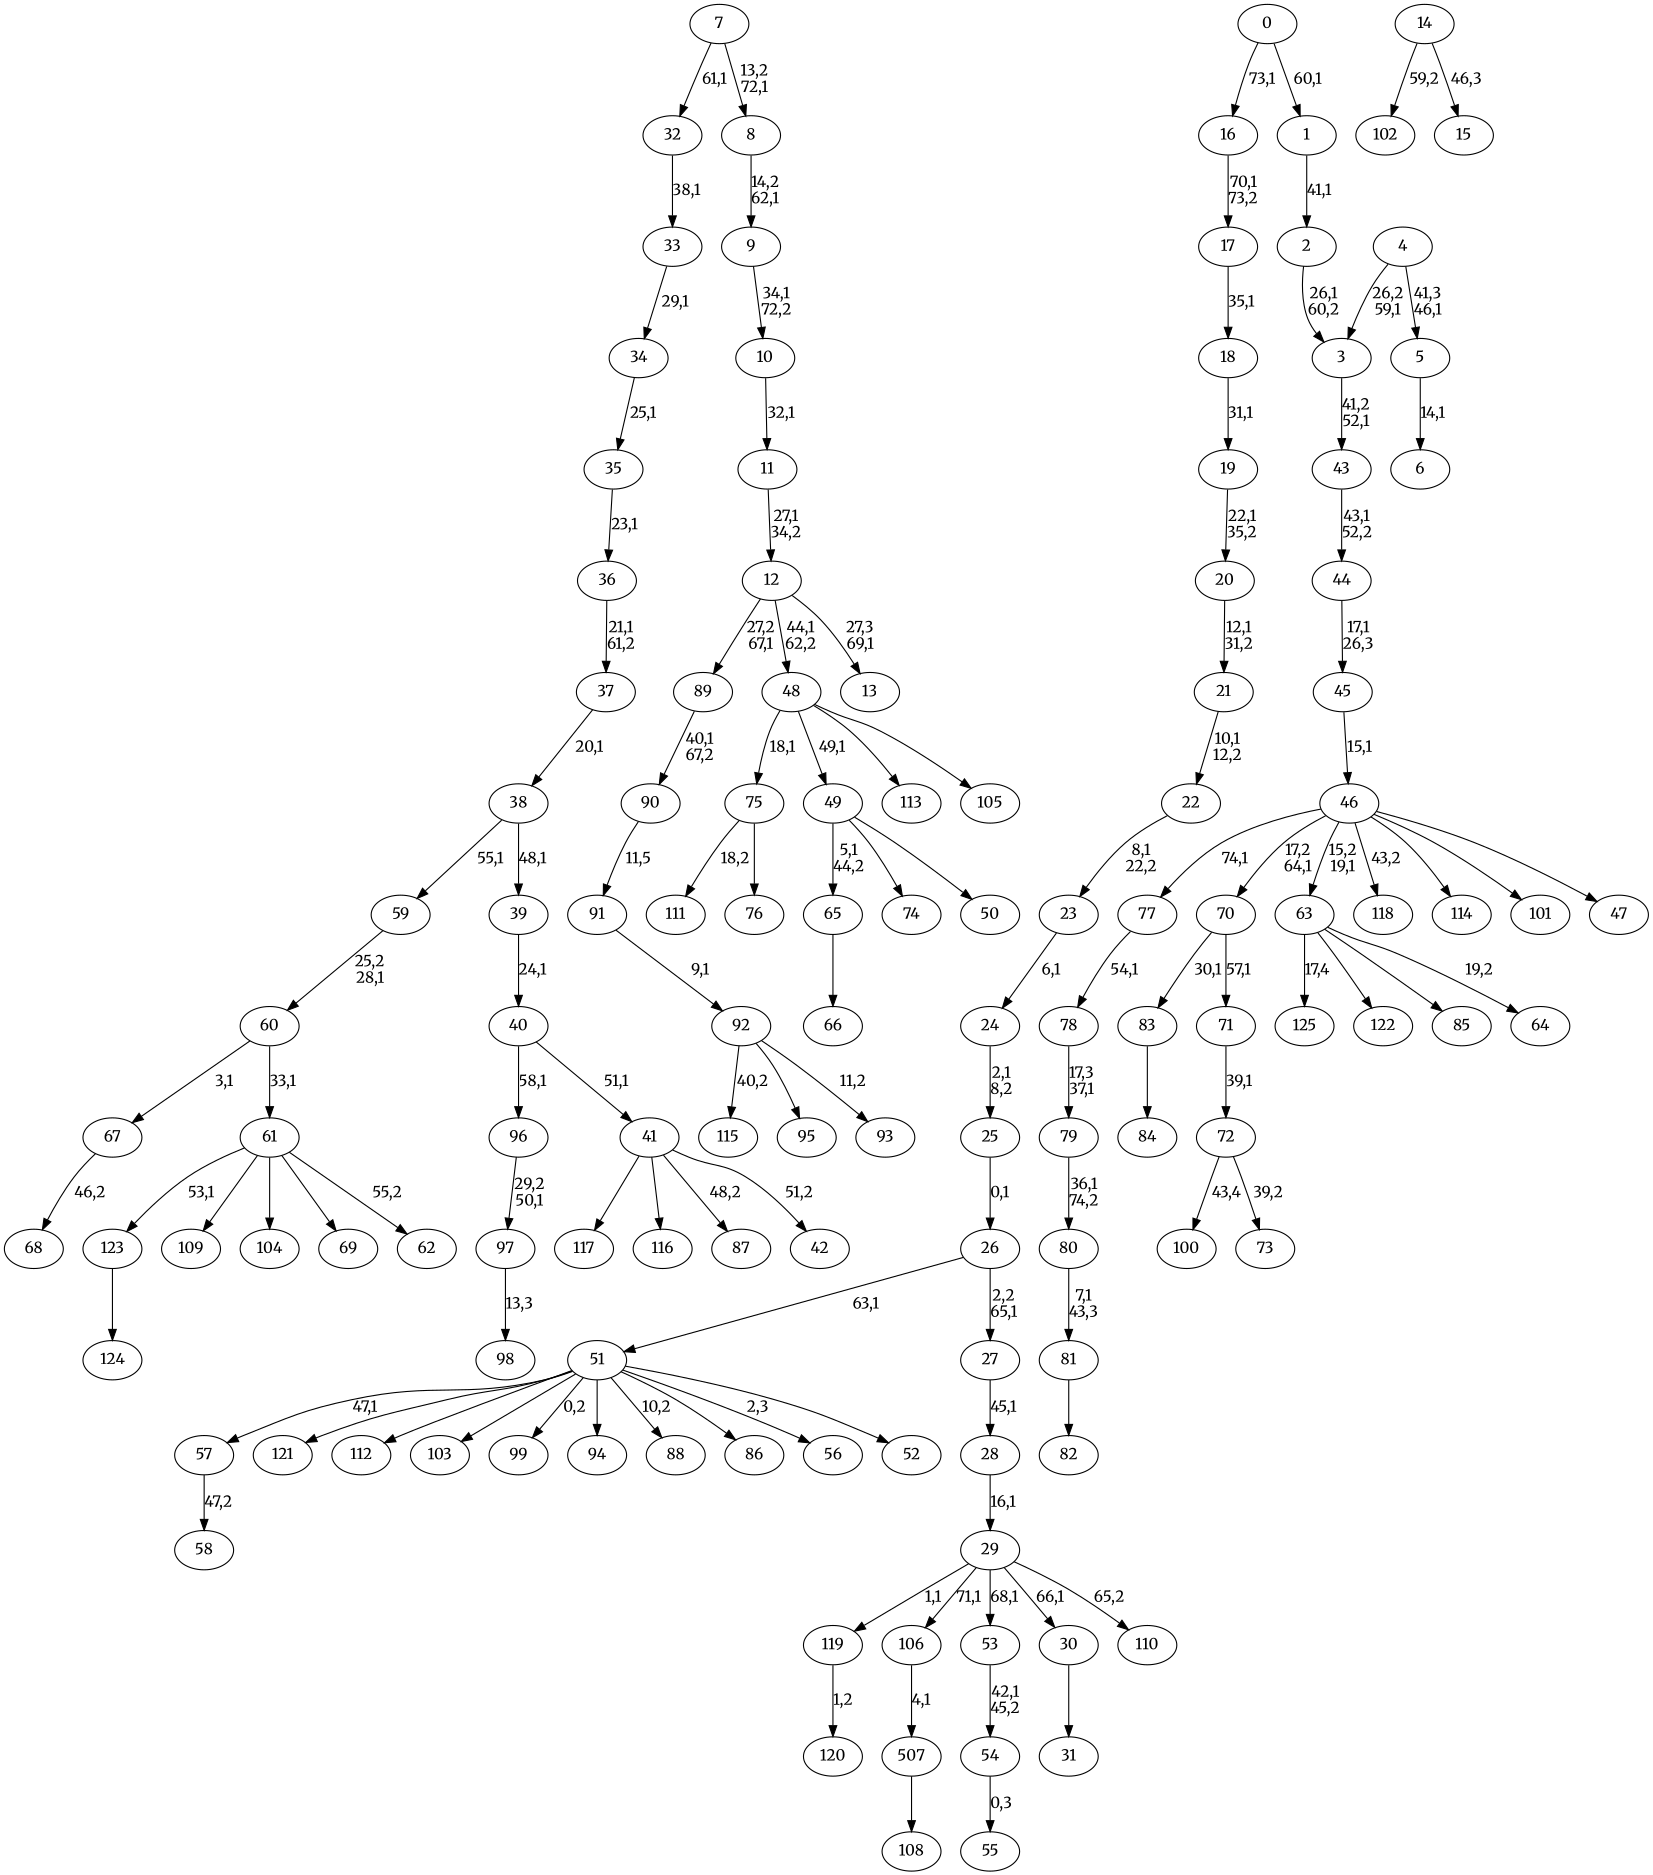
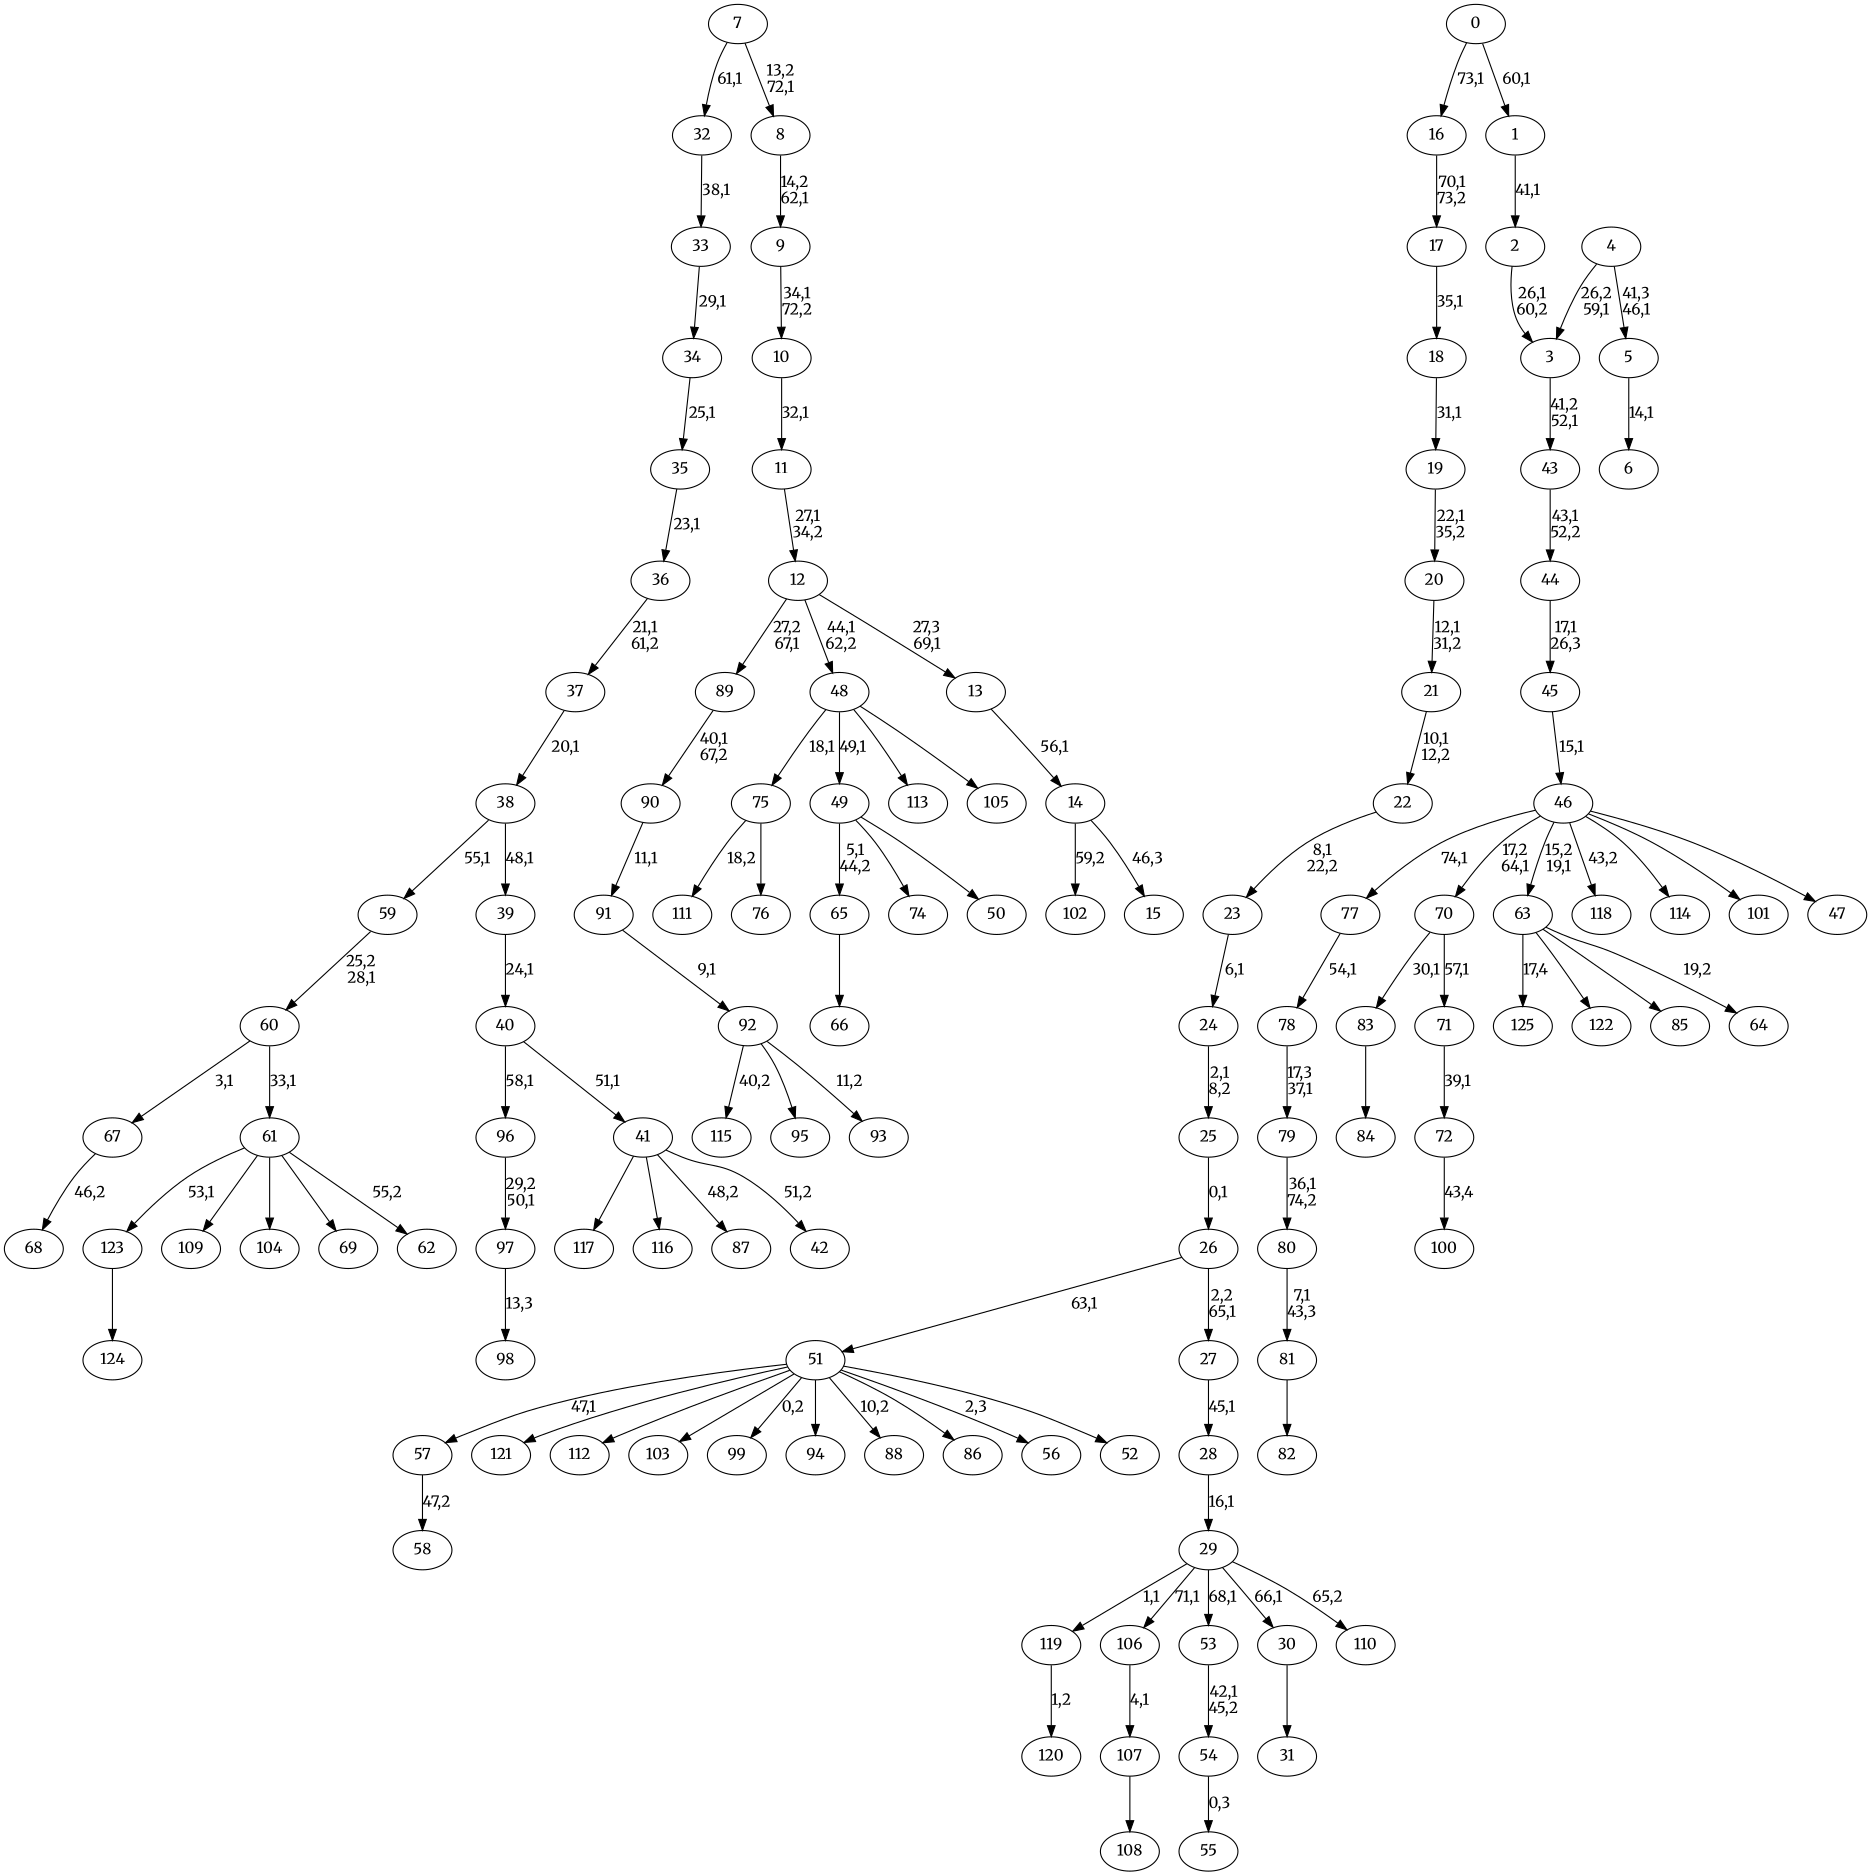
edge "13" -> "14": added, label "56,1"
edge "90" -> "91": label "11,5" -> "11,1"
node "73": removed
node "507": label "507" -> "107"
